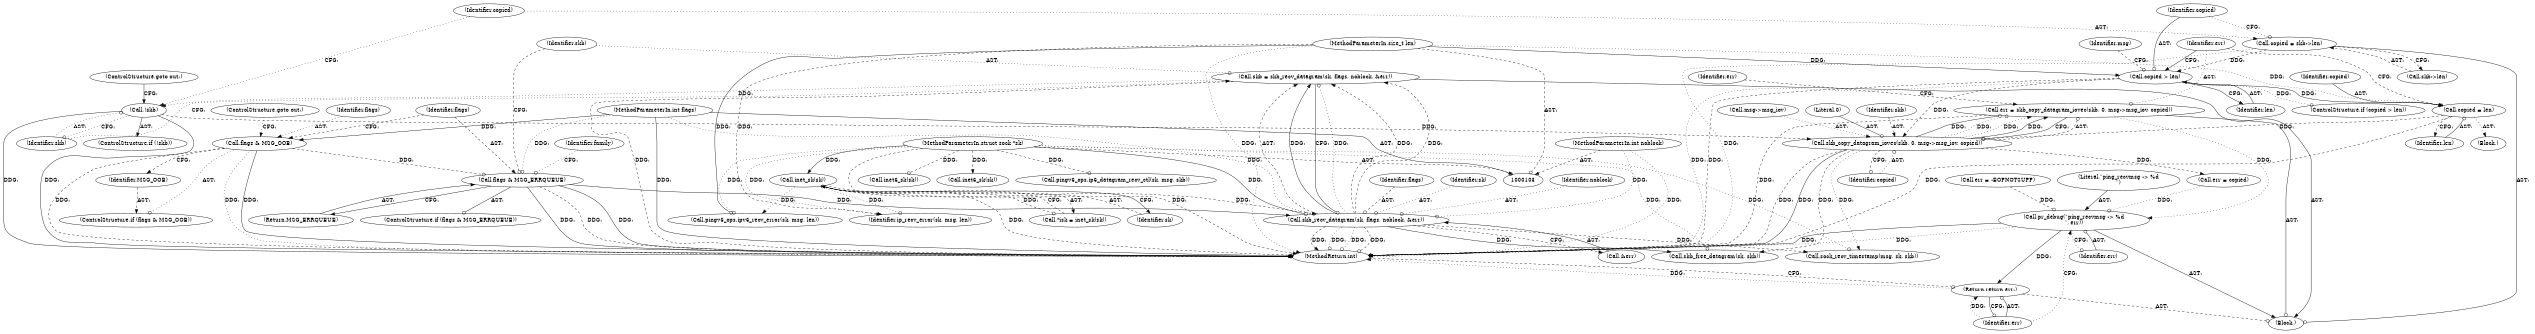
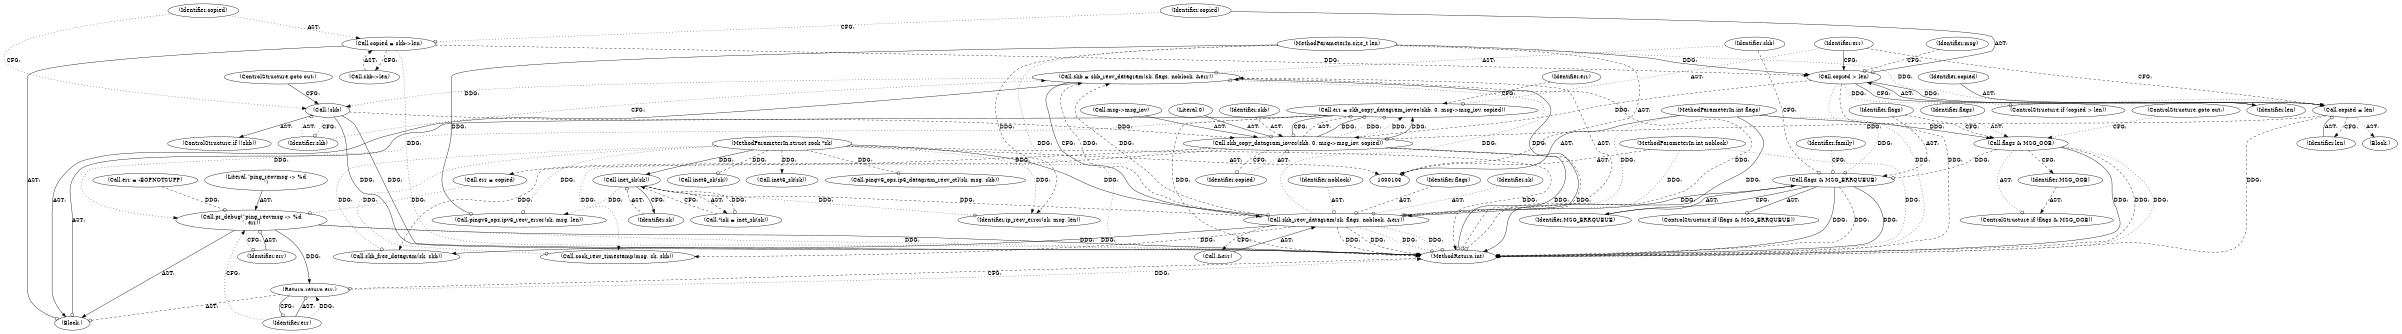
edge "(Call,msg->msg_iov)" -> "(Call,skb_copy_datagram_iovec(skb, 0, msg->msg_iov, copied))": style dotted -> solid
node "(Return,MSG_ERRQUEUE)": label "(Return,MSG_ERRQUEUE)" -> "(Identifier,MSG_ERRQUEUE)"
edge "(Call,inet_sk(sk))" -> "(MethodReturn,int)": removed, label "DDG:"
